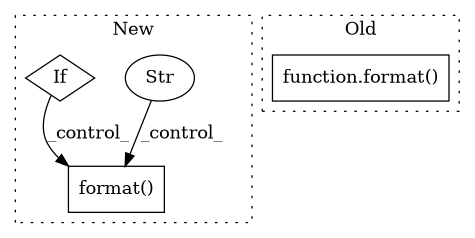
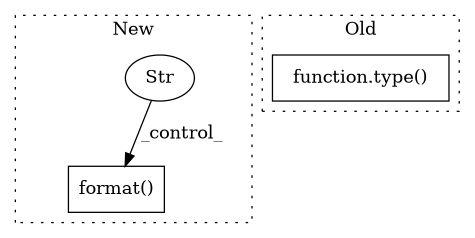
node "If": removed
node "function.format()": label "function.format()" -> "function.type()"
